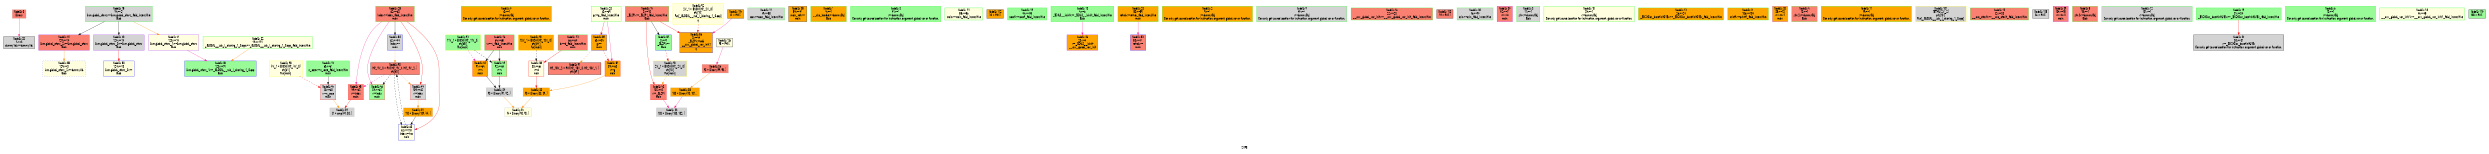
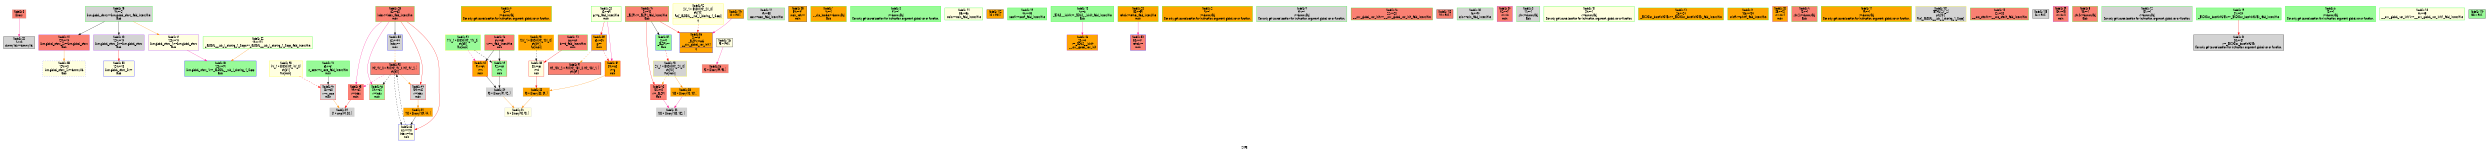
edge "NodeID: 86" -> "NodeID: 85": now "NodeID: 93" -> "NodeID: 85"
